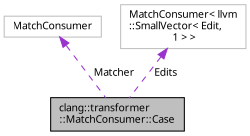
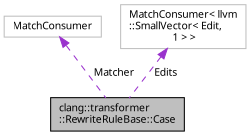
node "clang::transformer ::MatchConsumer::Case": label "clang::transformer ::MatchConsumer::Case" -> "clang::transformer ::RewriteRuleBase::Case"
